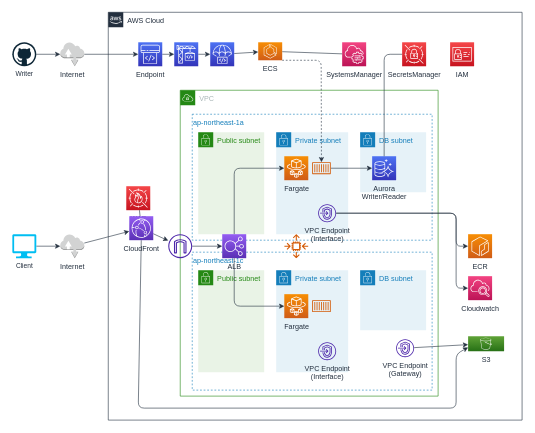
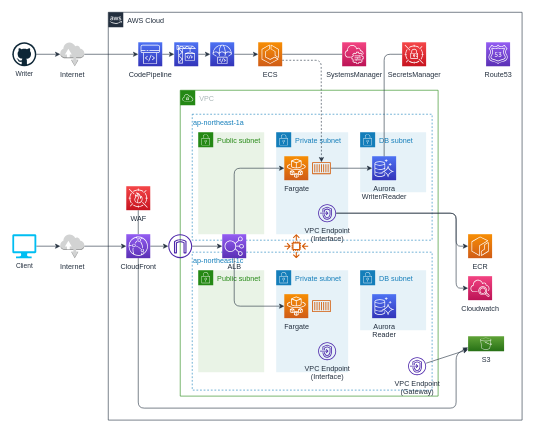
node "ECS": size 24x18 -> 24x24
node "IAM": removed
node "Route53": added
node "Endpoint": label "Endpoint" -> "CodePipeline"
node "CloudFront": moved (141, 228) -> (138, 246)
node "Aurora Reader": added
node "VPC Endpoint (Gateway)": moved (405, 348) -> (417, 366)
